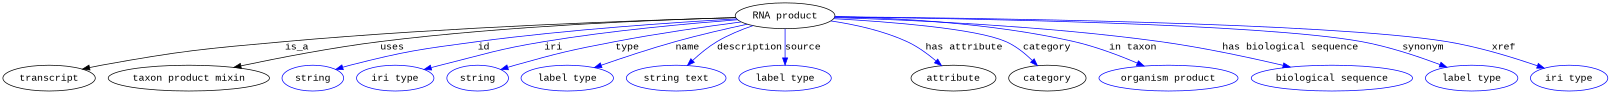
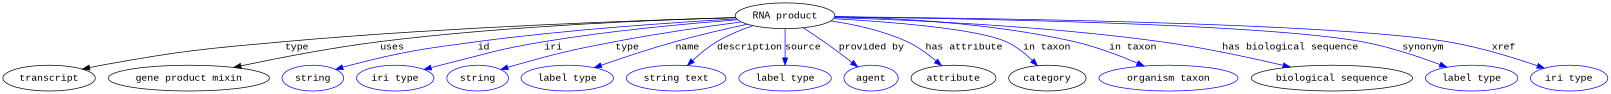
edge "RNA product" -> "transcript": label "is_a" -> "type"
edge "RNA product" -> "category": label "category" -> "in taxon"
node "taxon product mixin": label "taxon product mixin" -> "gene product mixin"
node "agent": added
node "organism product": label "organism product" -> "organism taxon"
node "biological sequence": color blue -> black
